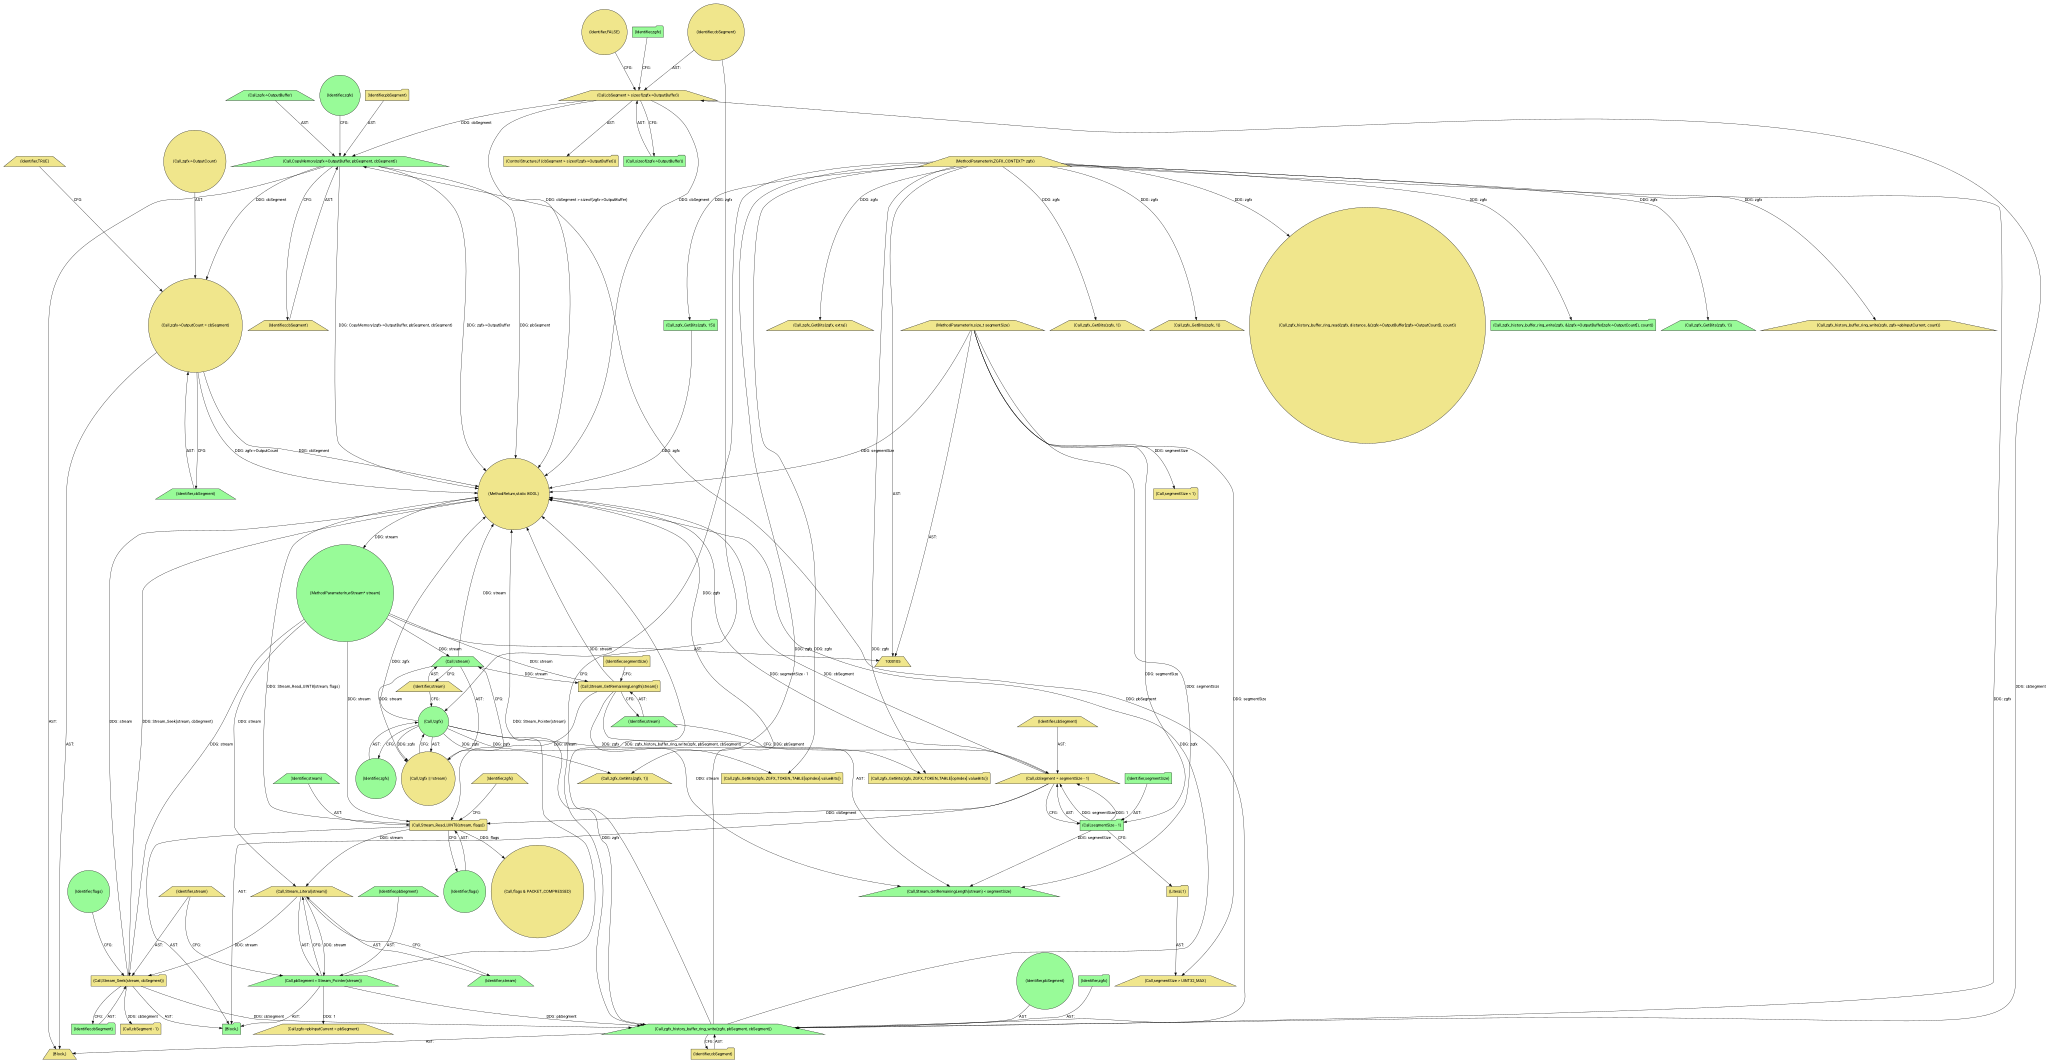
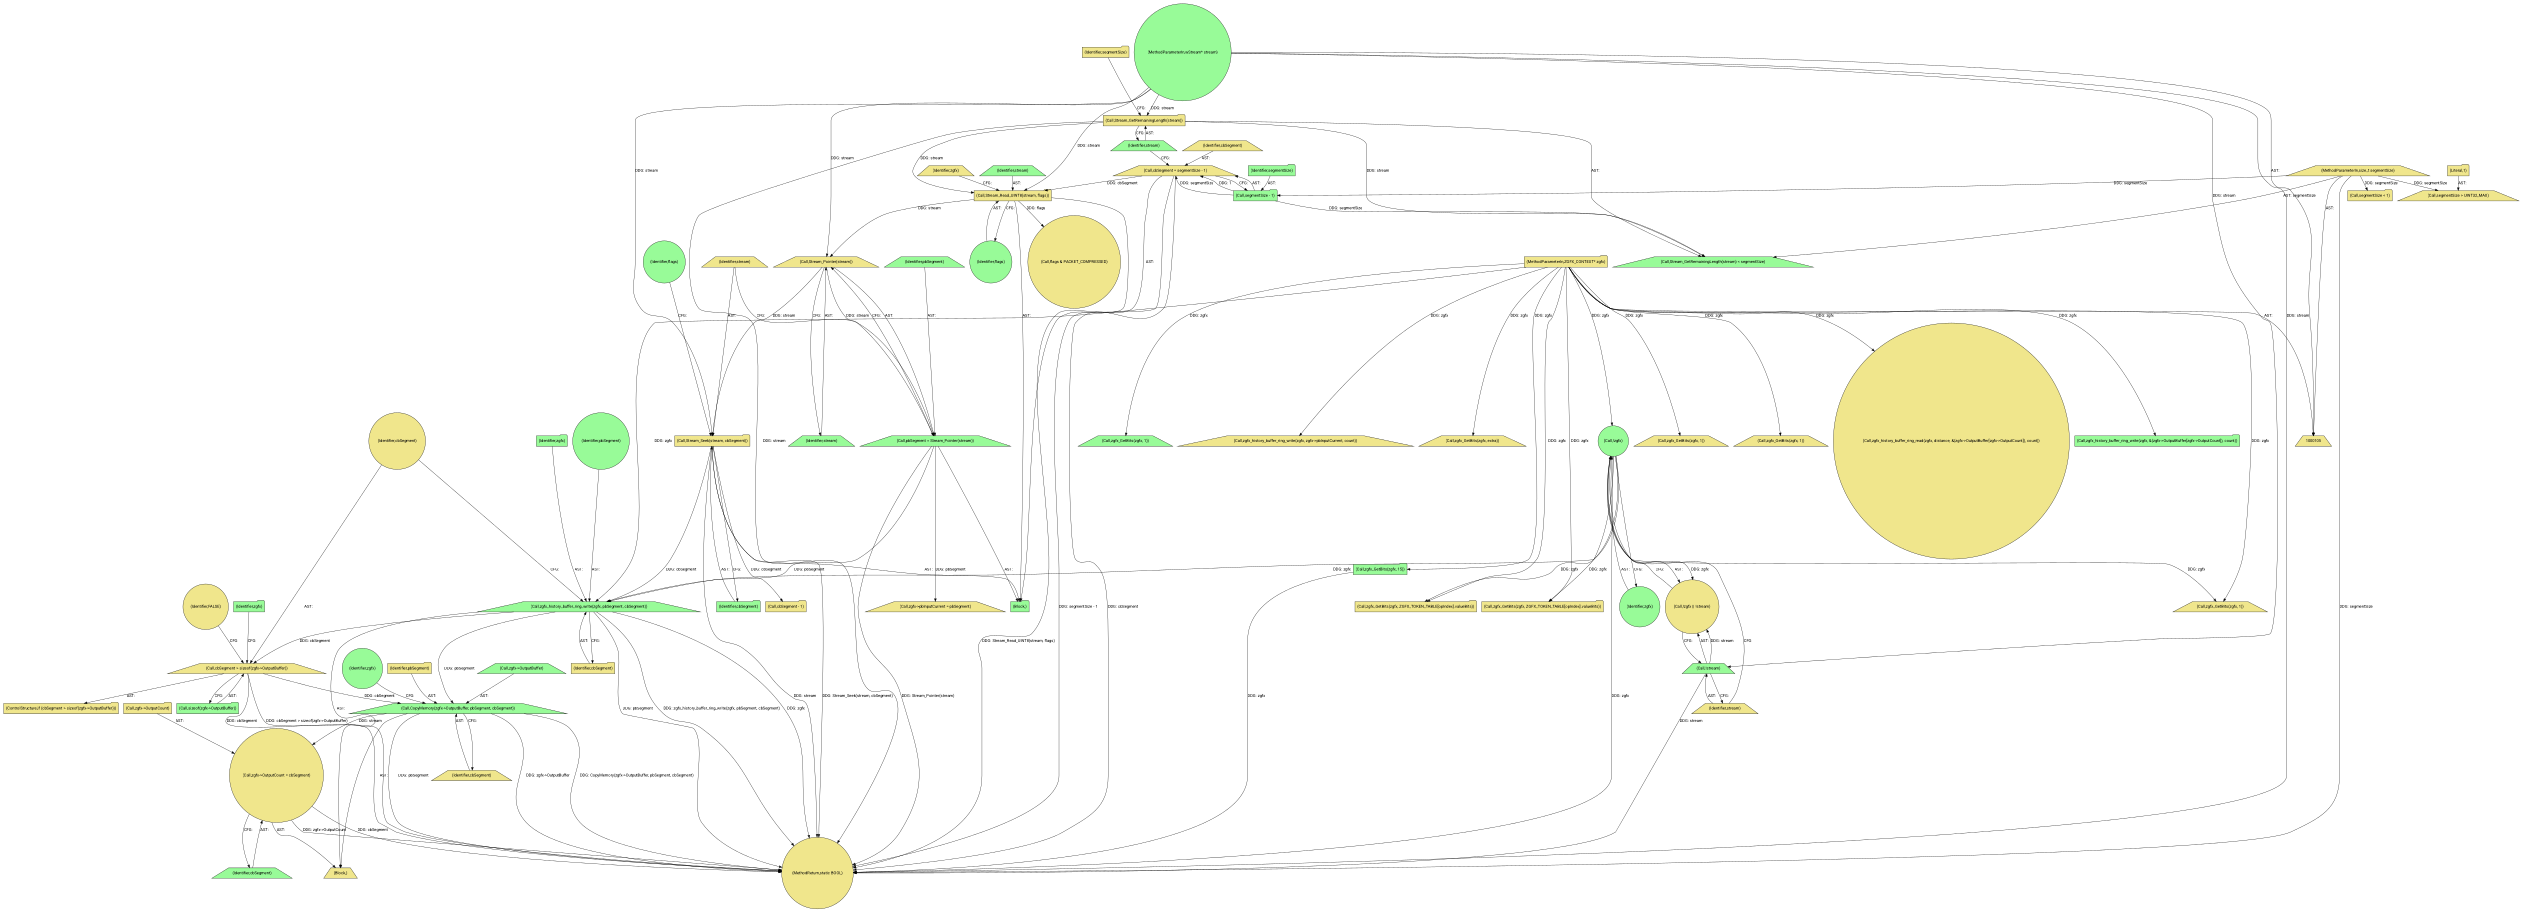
node "(Identifier,TRUE)": removed
node "(Call,zgfx->OutputCount)": shape circle -> folder
node "(MethodParameterIn,ZGFX_CONTEXT* zgfx)": shape trapezium -> folder
edge "(Call,CopyMemory(zgfx->OutputBuffer, pbSegment, cbSegment))" -> "(Call,zgfx->OutputCount = cbSegment)": label "DDG: cbSegment" -> "DDG: stream"
edge "(MethodReturn,static BOOL)" -> "(MethodParameterIn,wStream* stream)": reversed
edge "(Call,!stream)" -> "(Call,Stream_GetRemainingLength(stream))": removed, label "DDG: stream"
edge "(MethodParameterIn,size_t segmentSize)" -> "(Call,Stream_GetRemainingLength(stream) < segmentSize)": label "DDG: segmentSize" -> "AST: segmentSize"
edge "(Call,segmentSize - 1)" -> "(Literal,1)": removed, label "CFG:"
node "(Call,Stream_Literal(stream))": label "(Call,Stream_Literal(stream))" -> "(Call,Stream_Pointer(stream))"
edge "(Call,pbSegment = Stream_Pointer(stream))" -> "(Call,zgfx->pbInputCurrent = pbSegment)": label "DDG: 1" -> "DDG: pbSegment"
